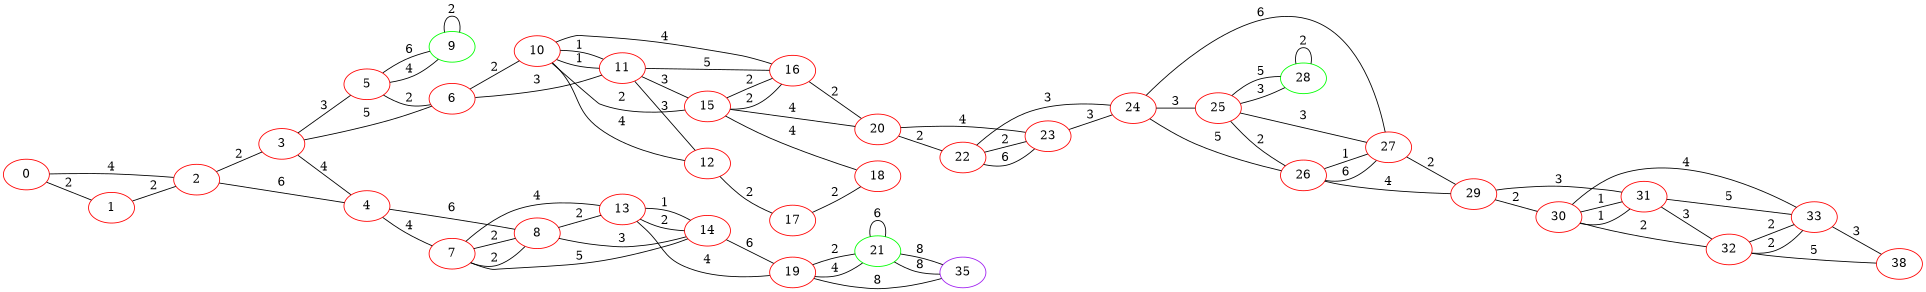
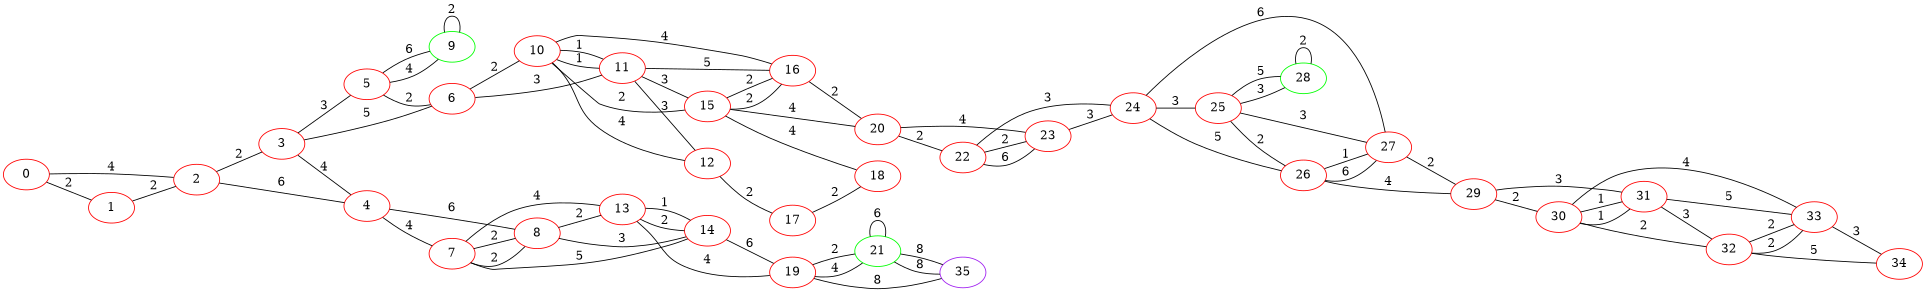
node "38": label "38" -> "34"
